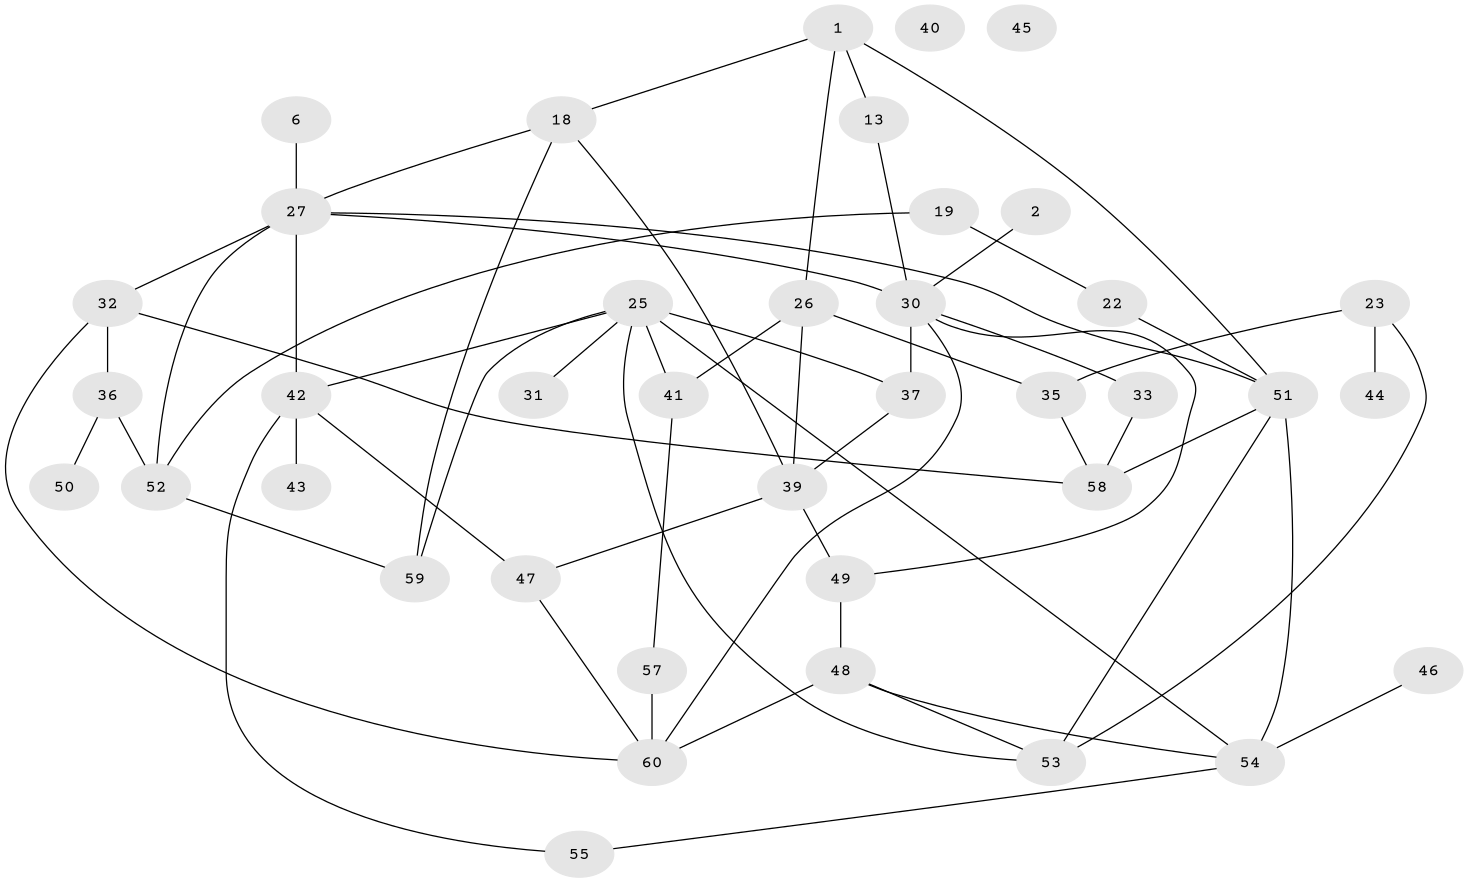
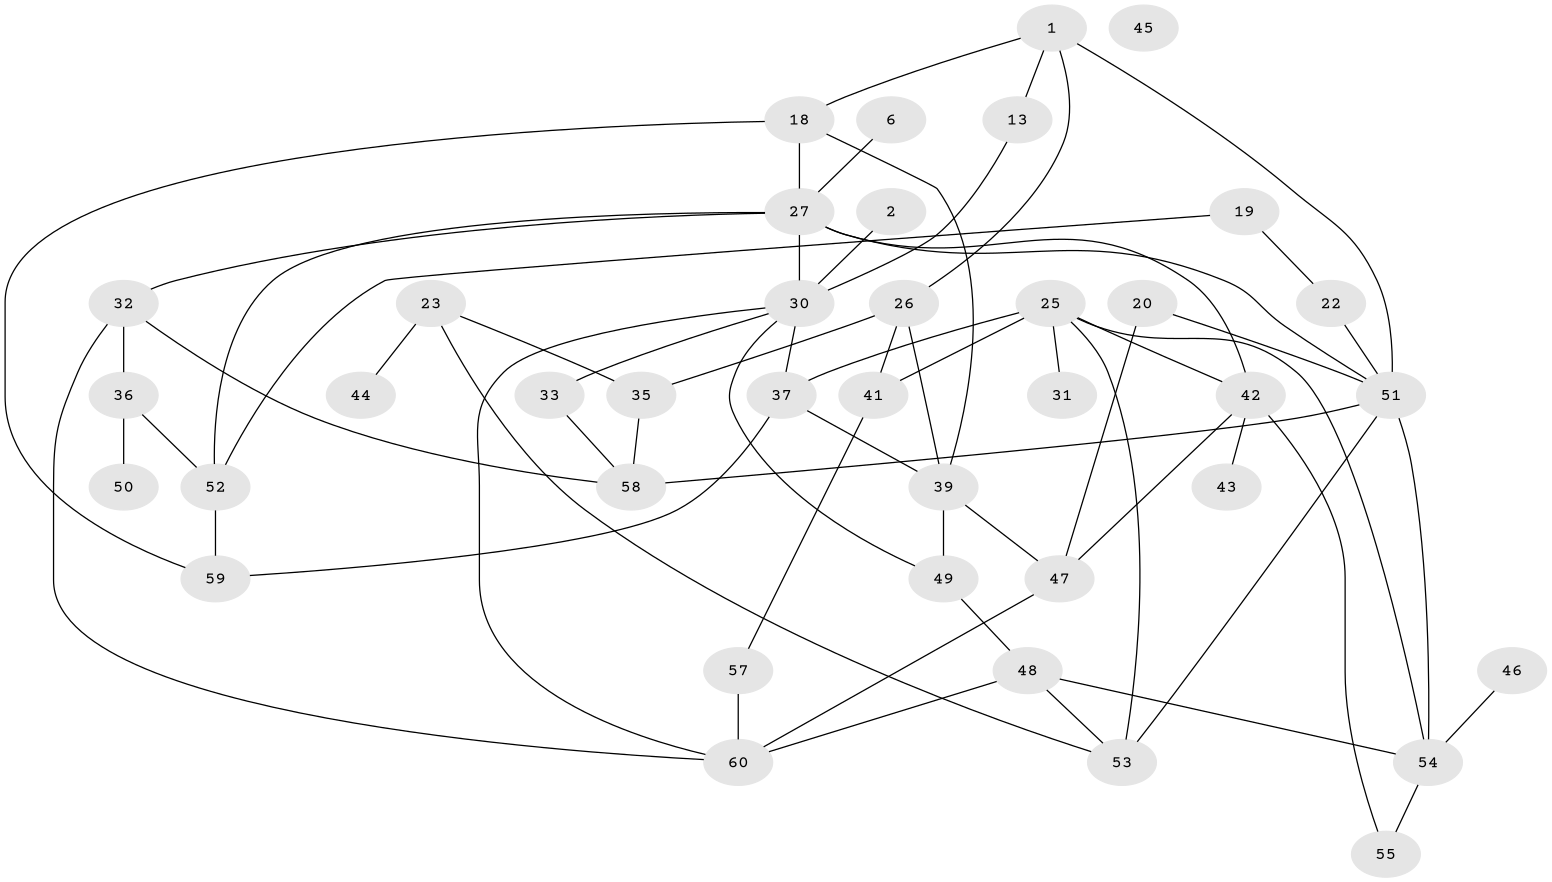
node "40": removed
node "20": added
edge "25" -- "59": now "37" -- "59"
